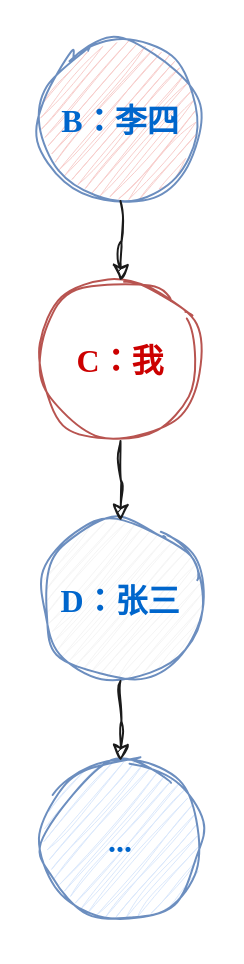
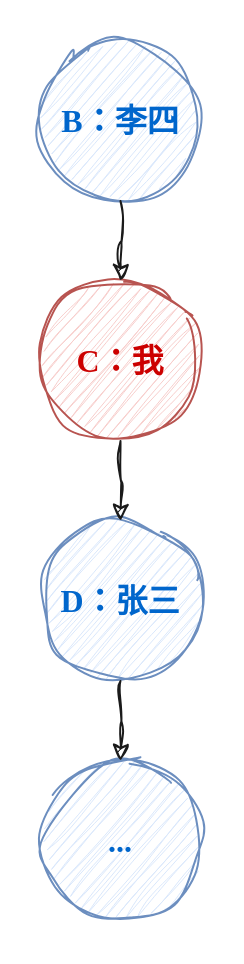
node "B：李四": fillcolor #f8cecc -> #dae8fc
node "C：我": fillcolor #ffffff -> #f8cecc
node "D：张三": fillcolor #f5f5f5 -> #dae8fc
